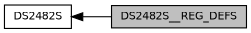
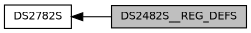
node "DS2482S": label "DS2482S" -> "DS2782S"
